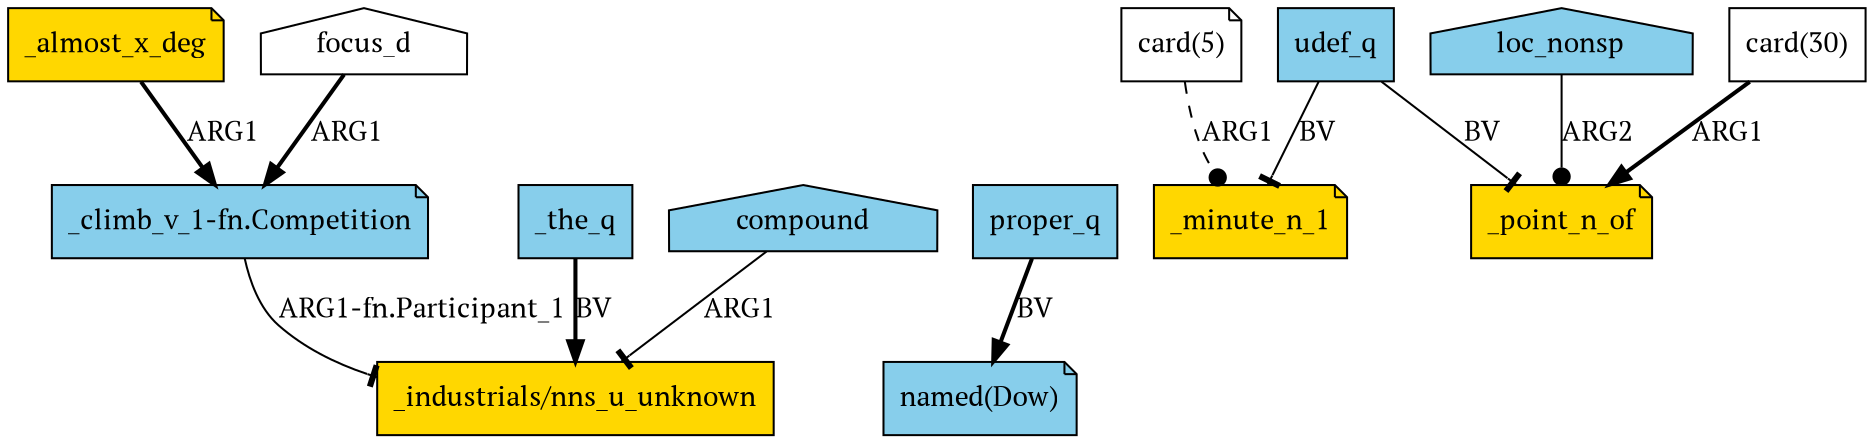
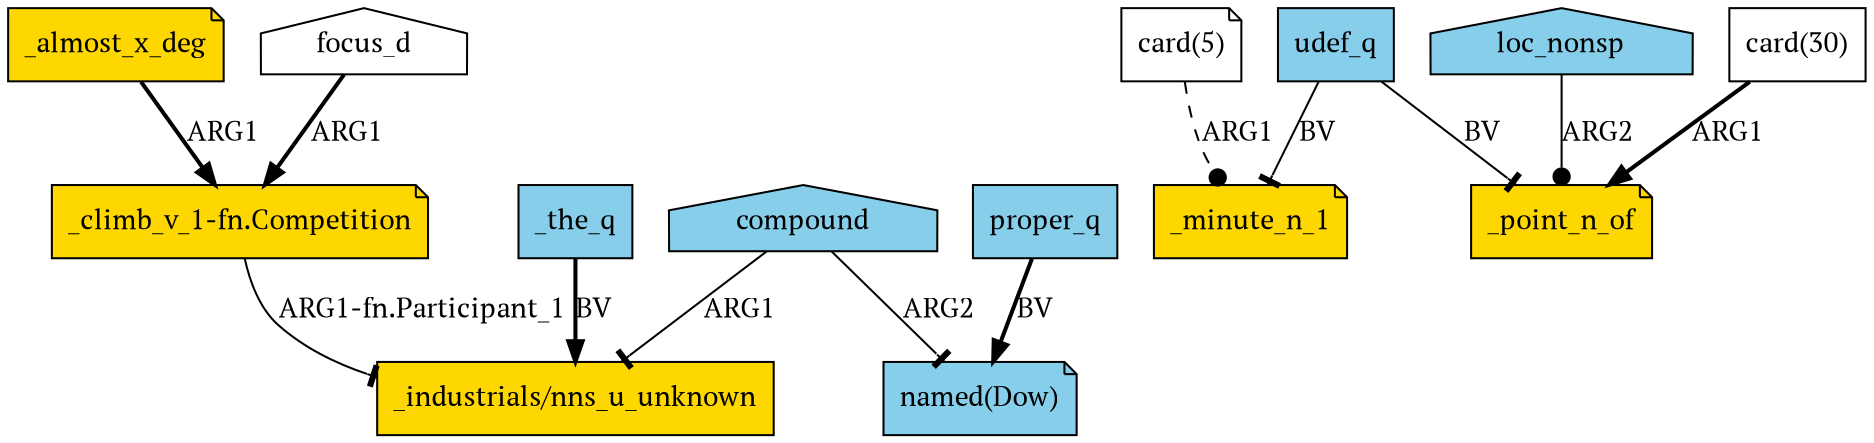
node "_climb_v_1-fn.Competition": fillcolor skyblue -> gold
edge "compound" -> "named(Dow)": added, label "ARG2"
